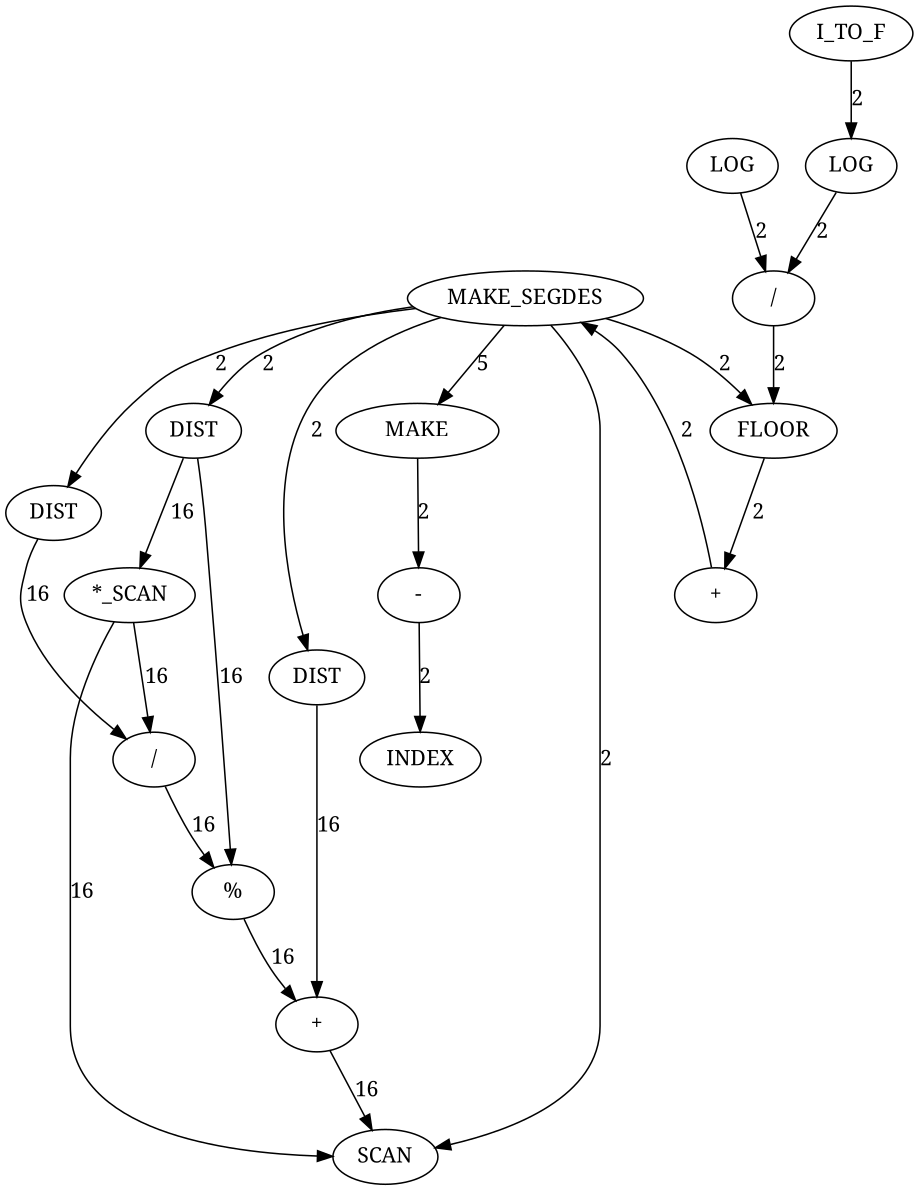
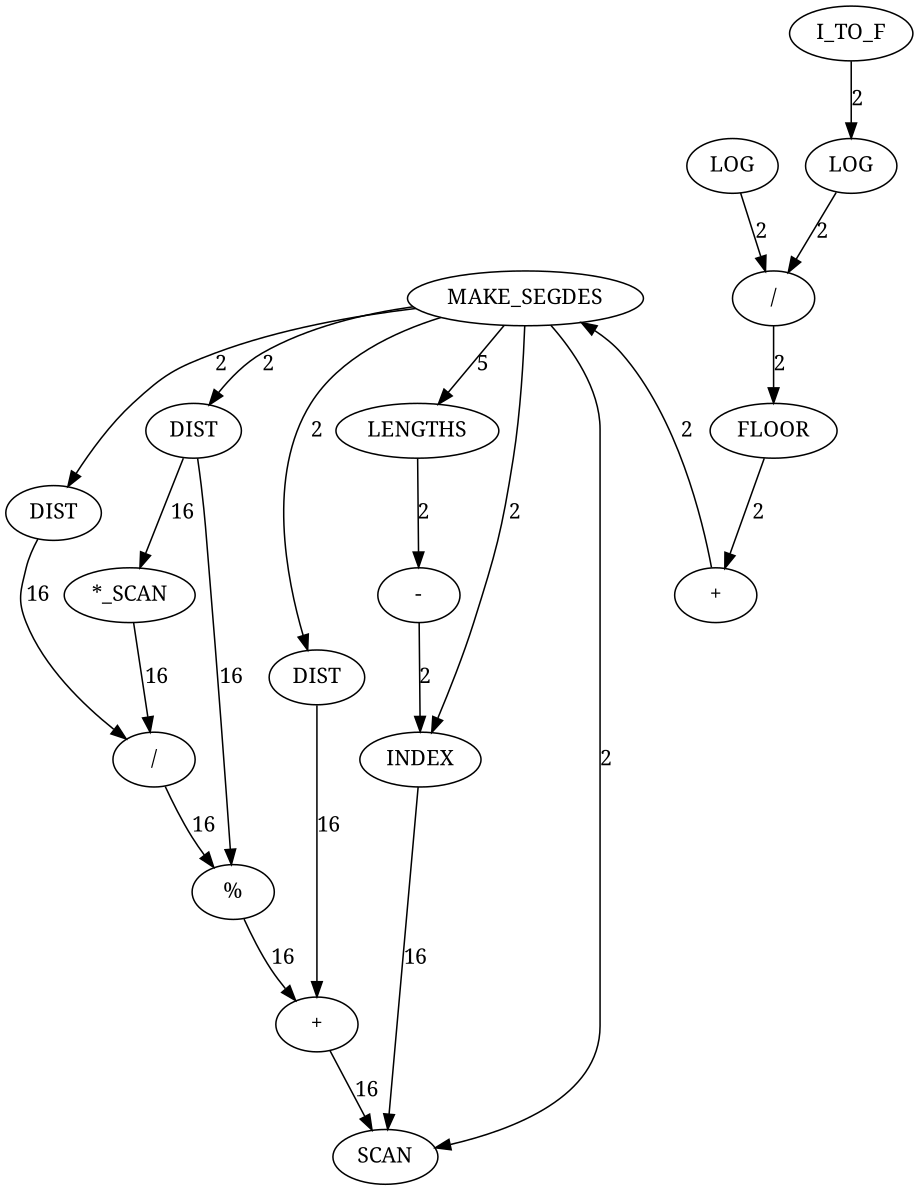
edge "MAKE_SEGDES" -> "FLOOR": now "MAKE_SEGDES" -> "INDEX"
node "MAKE": label "MAKE" -> "LENGTHS"
edge "*_SCAN" -> "SCAN": now "INDEX" -> "SCAN"
